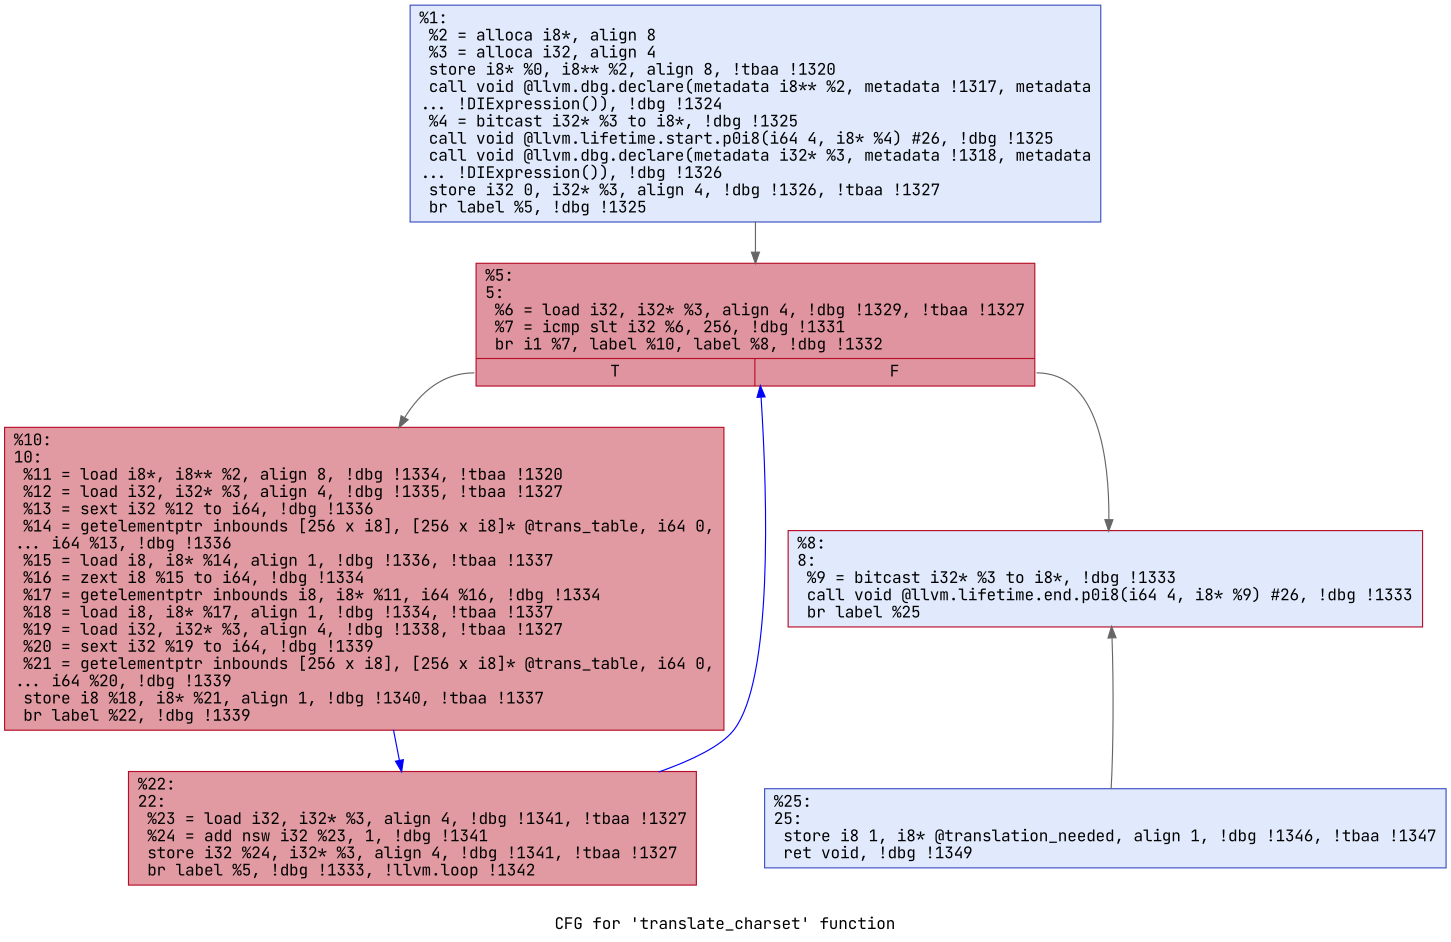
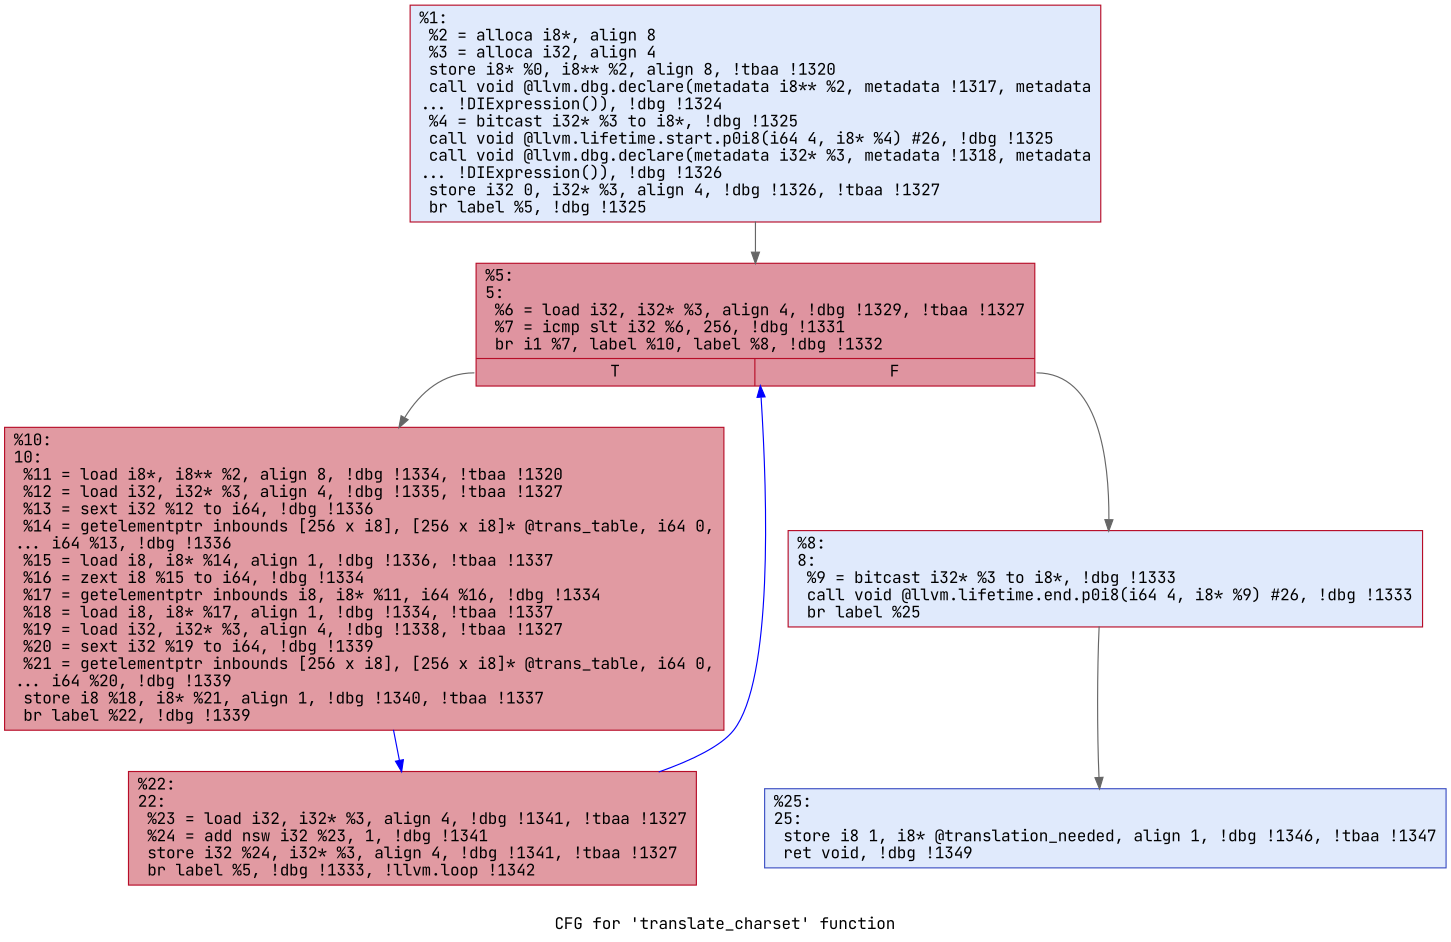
node "%1:": color #3d50c3ff -> #b70d28ff
edge "%25:" -> "%8:": reversed
